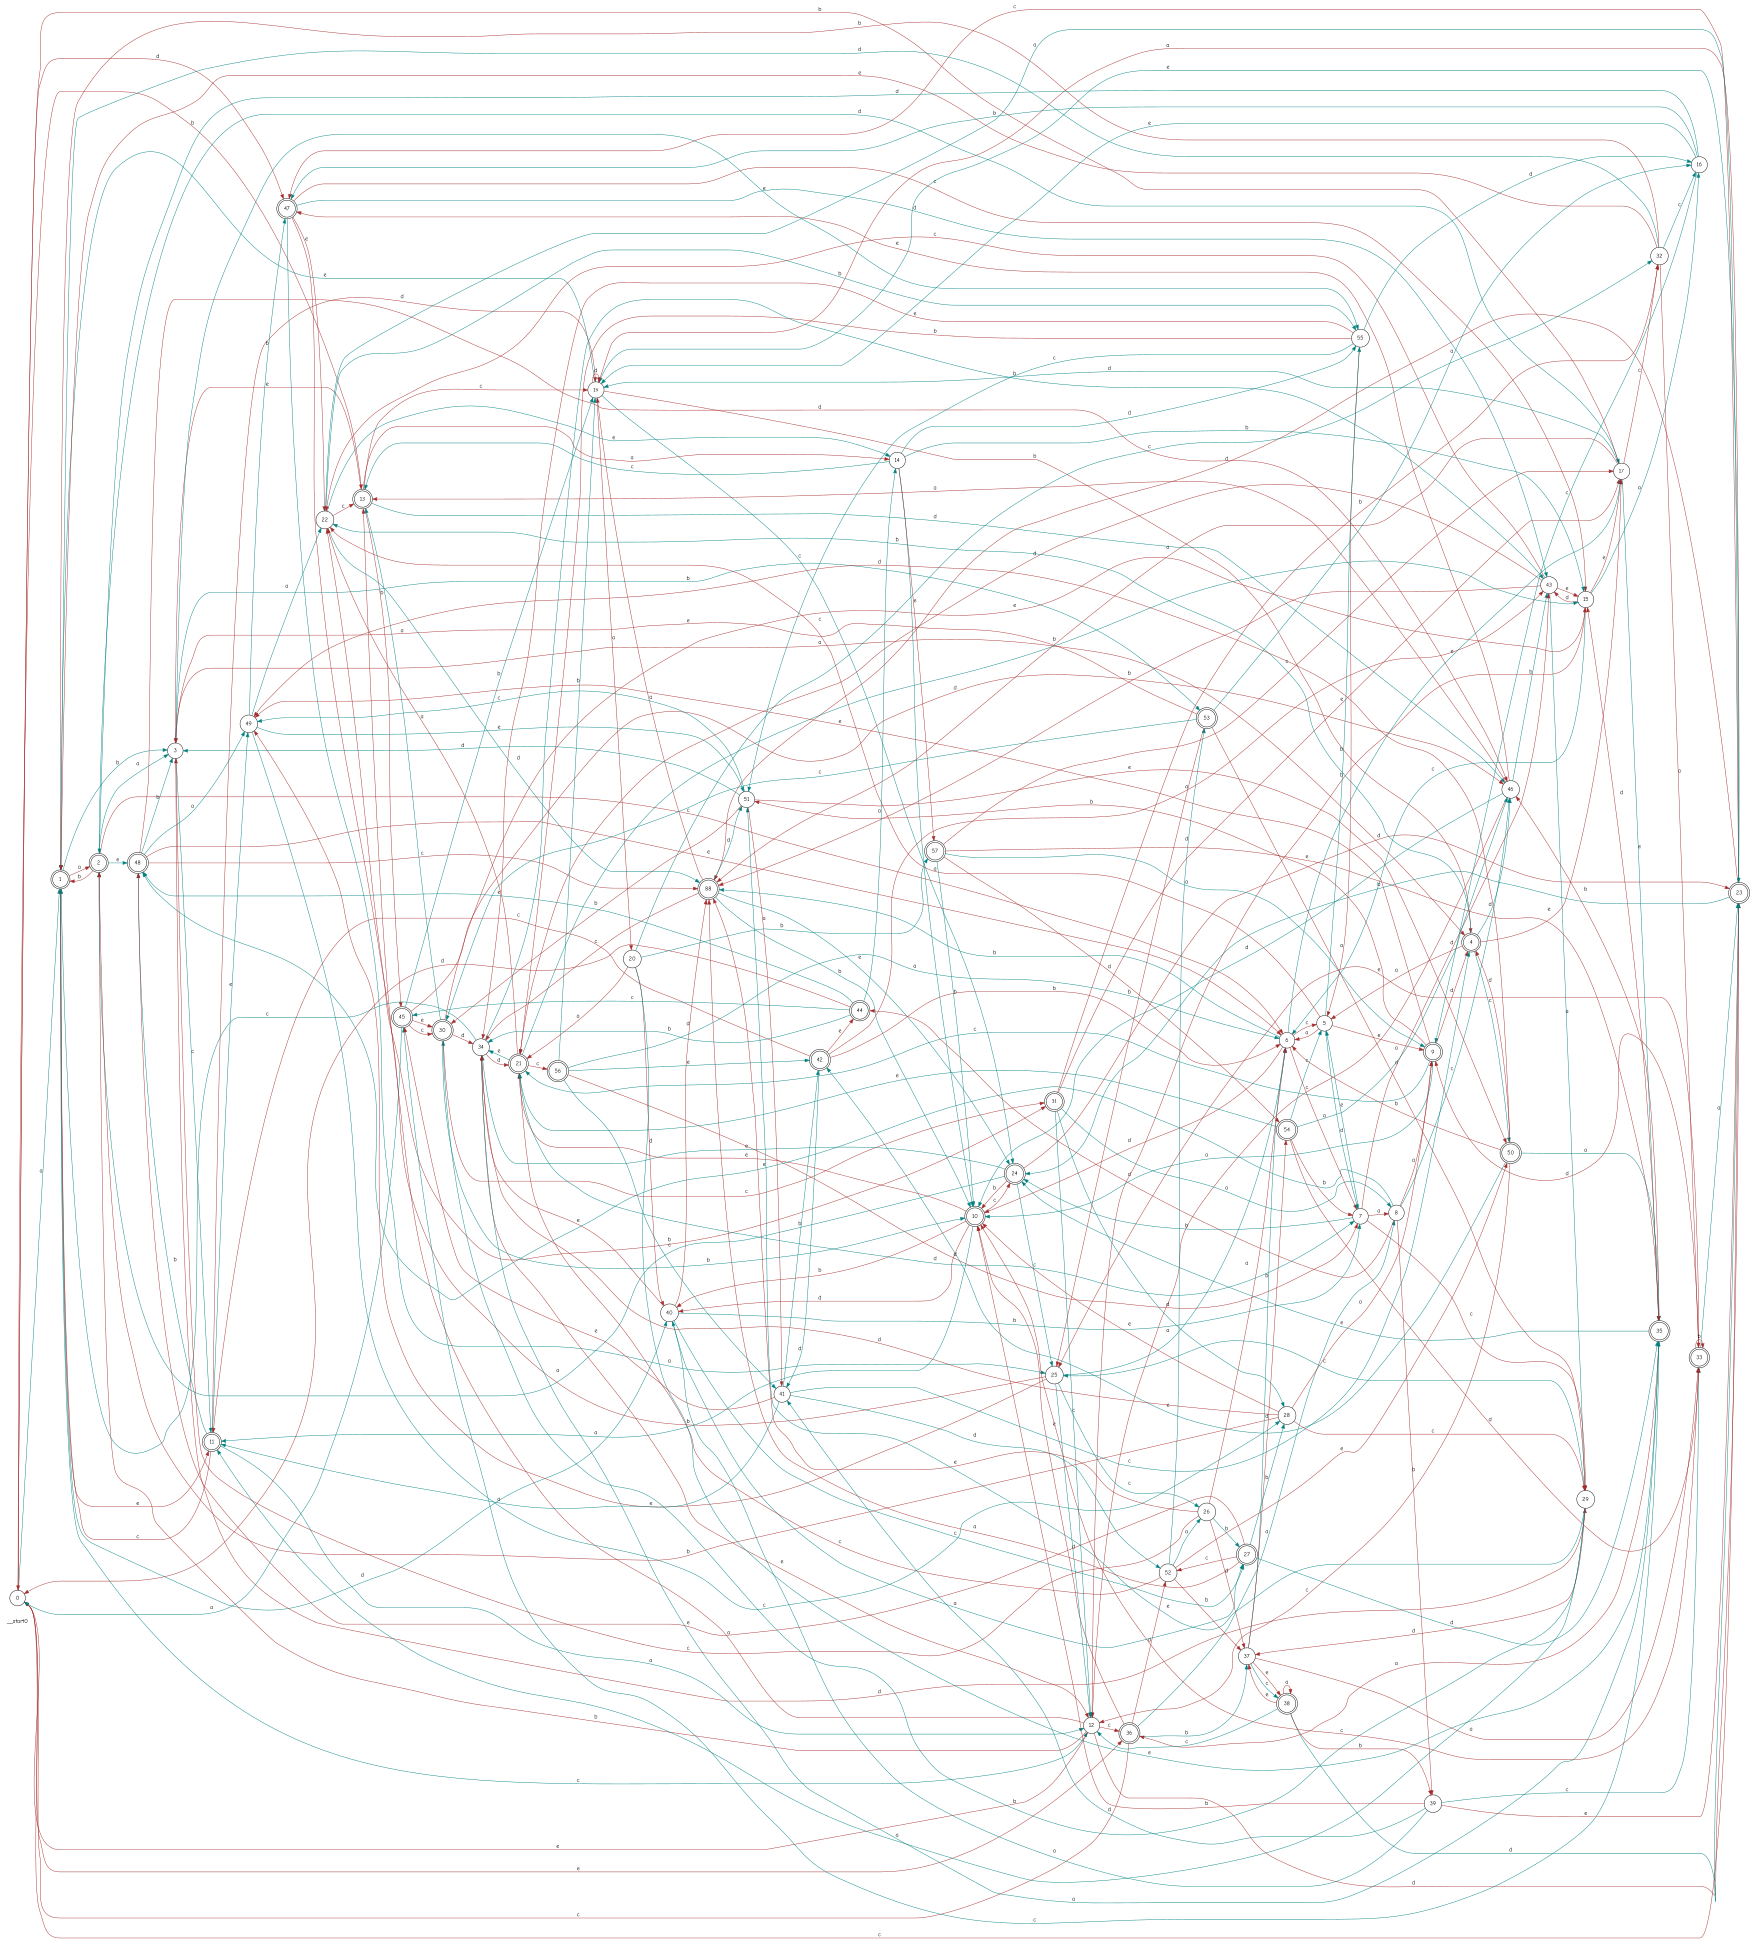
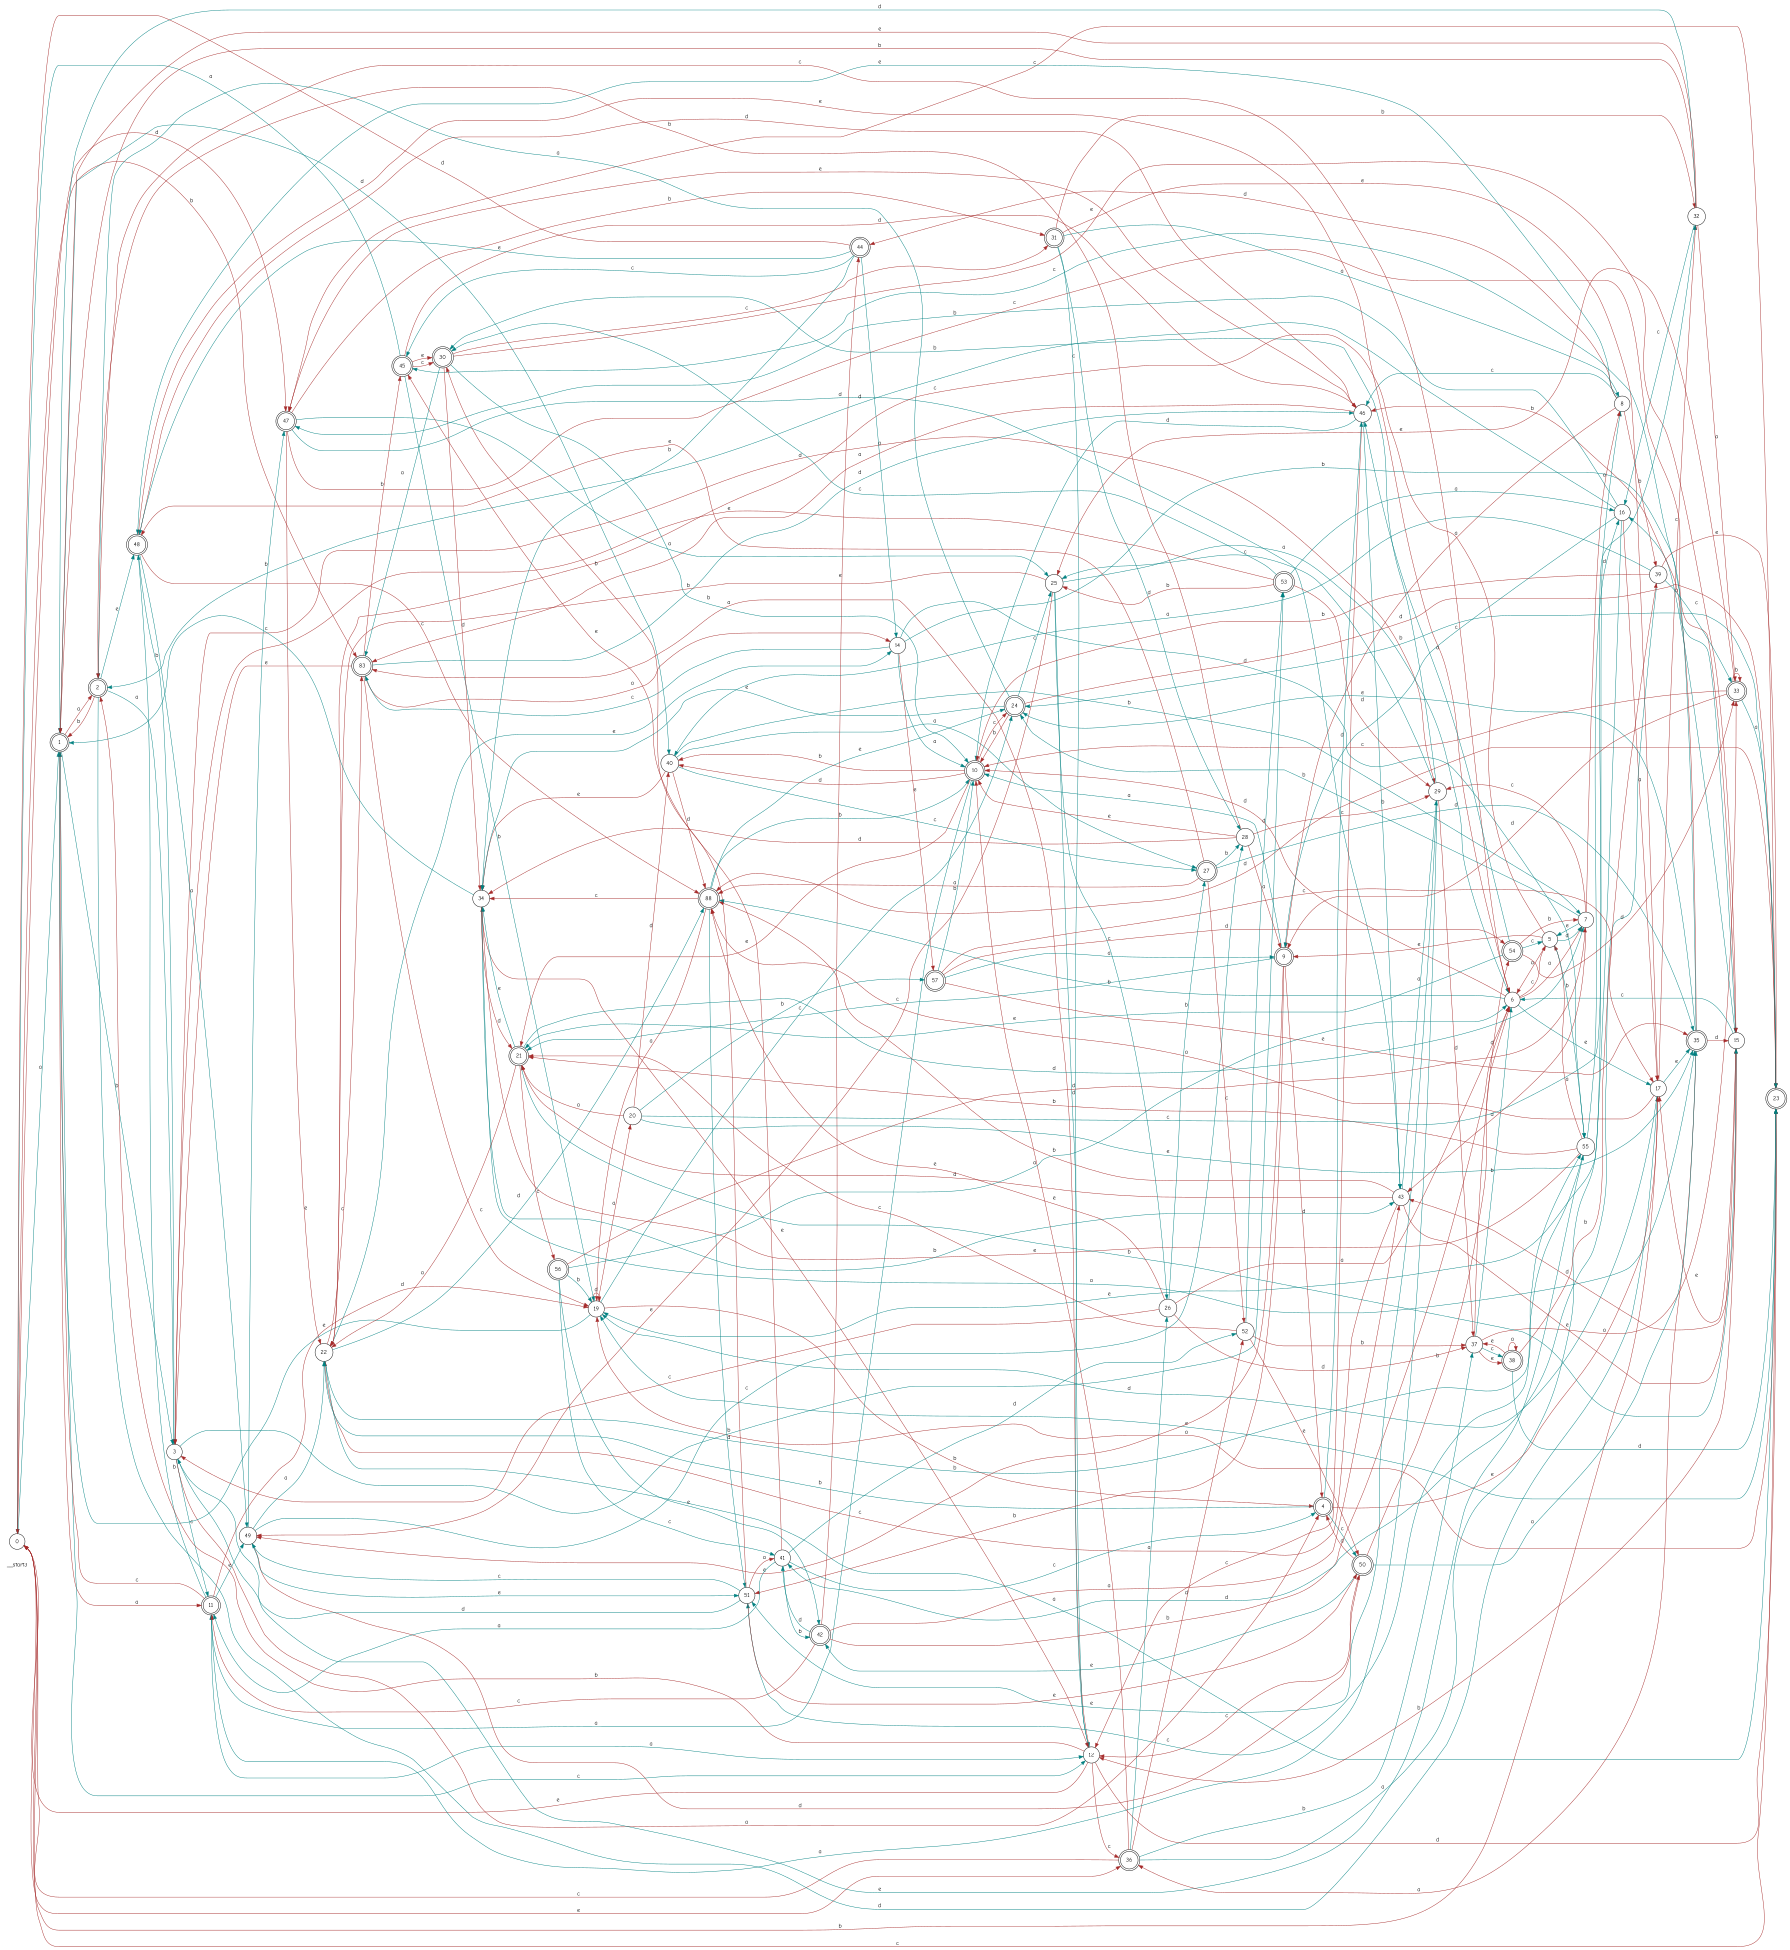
node "13": label "13" -> "83"
edge "50" -> "49": reversed
edge "16" -> "17": added, label "a"
edge "4" -> "5": removed, label "a"
edge "1" -> "11": label "e" -> "a"
edge "52" -> "26": now "36" -> "26"
node "__start0": label "__start0" -> "__start3"
edge "38" -> "12": removed, label "c"
